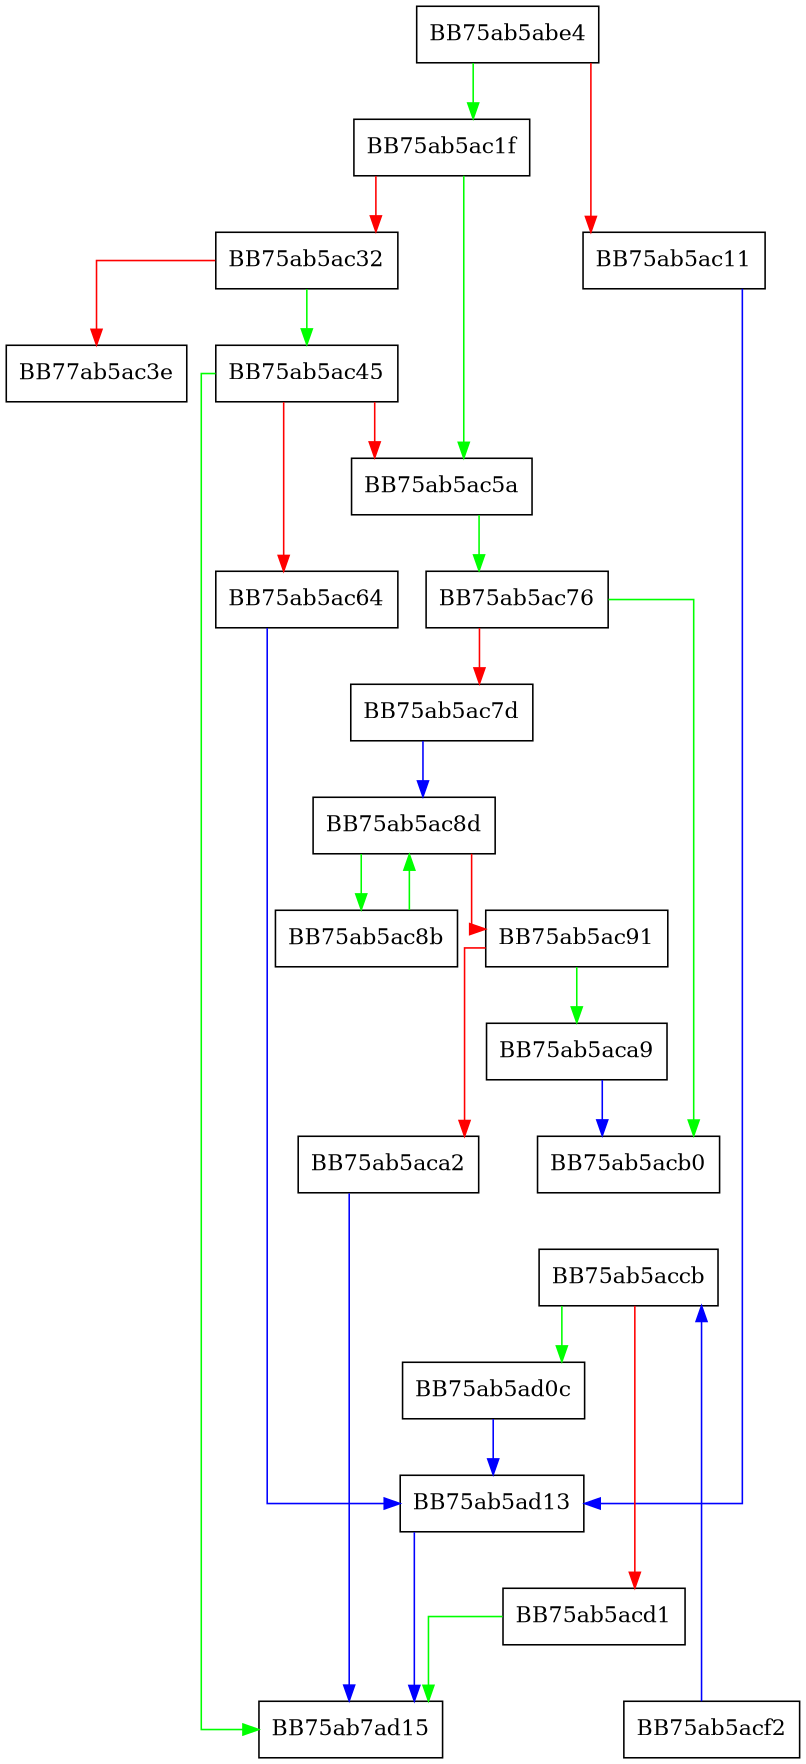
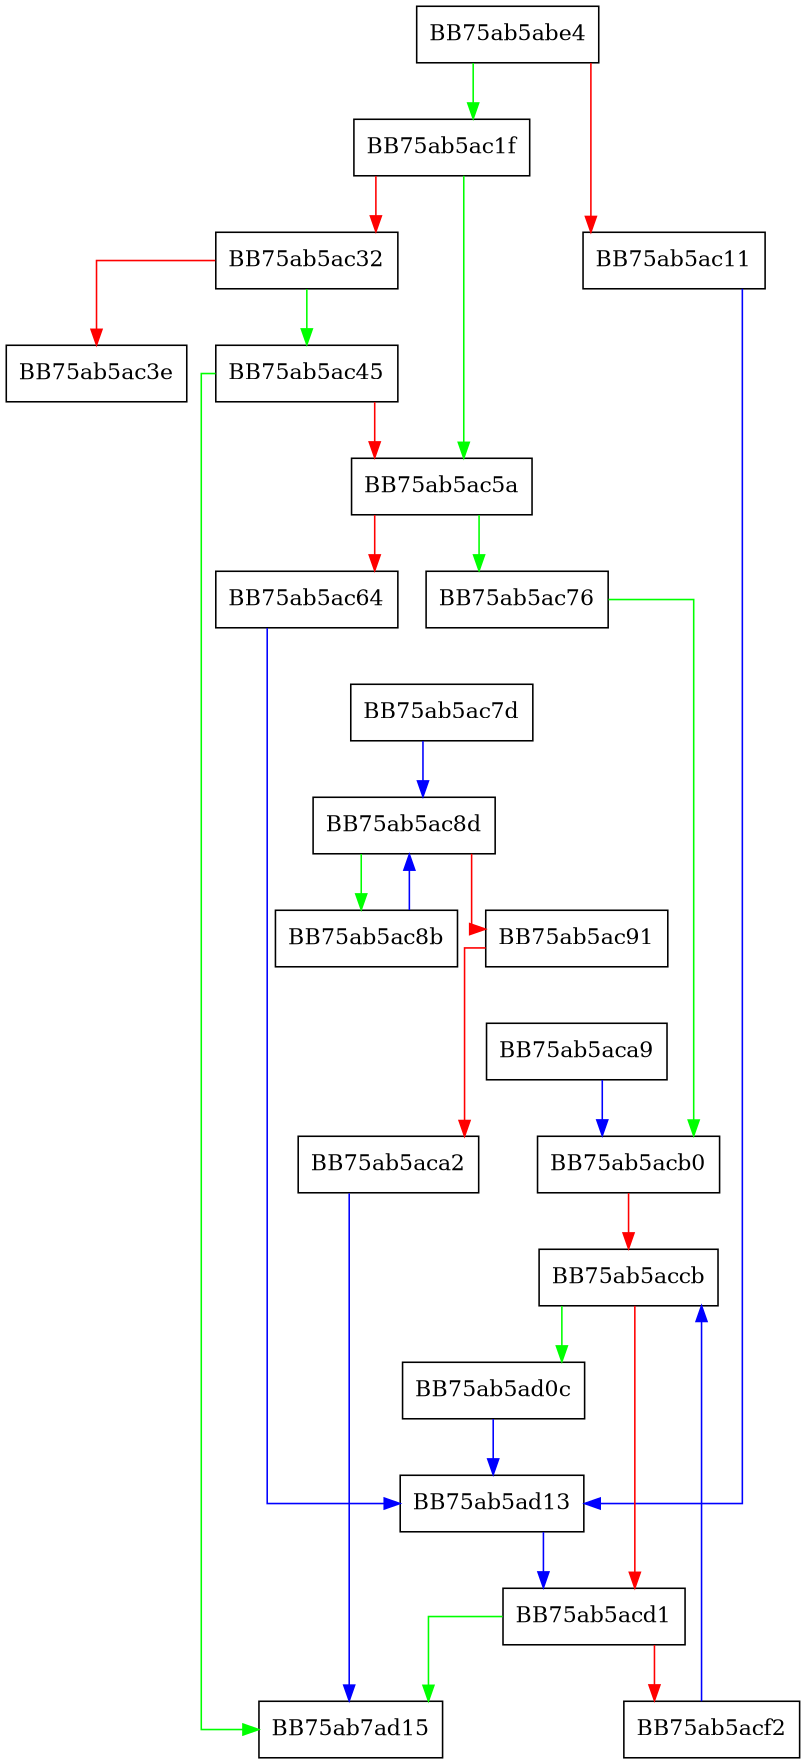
node "BB77ab5ac3e": label "BB77ab5ac3e" -> "BB75ab5ac3e"
edge "BB75ab5ac45" -> "BB75ab5ac64": now "BB75ab5ac5a" -> "BB75ab5ac64"
edge "BB75ab5ac76" -> "BB75ab5ac7d": removed
edge "BB75ab5ac8b" -> "BB75ab5ac8d": color green -> blue
edge "BB75ab5ac91" -> "BB75ab5aca9": removed
edge "BB75ab5acb0" -> "BB75ab5accb": added
edge "BB75ab5ad13" -> "BB75ab7ad15": now "BB75ab5ad13" -> "BB75ab5acd1"
edge "BB75ab5acd1" -> "BB75ab5acf2": added
